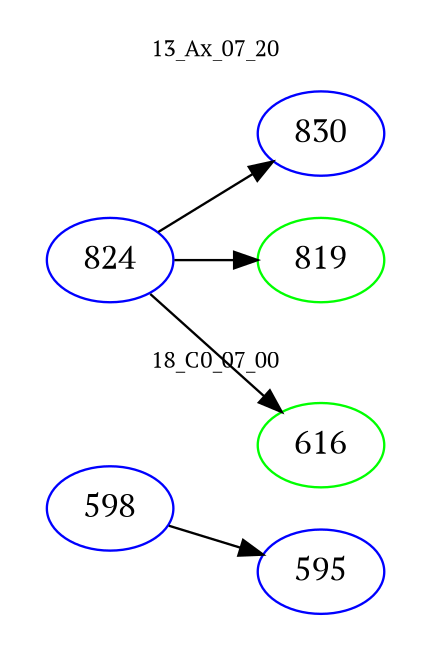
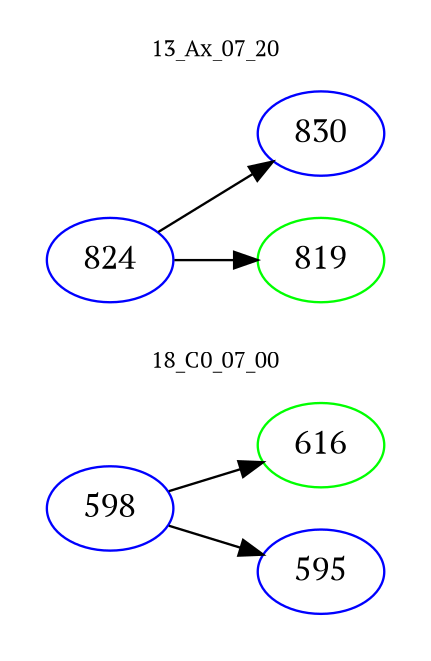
edge "824" -> "616": now "598" -> "616"
